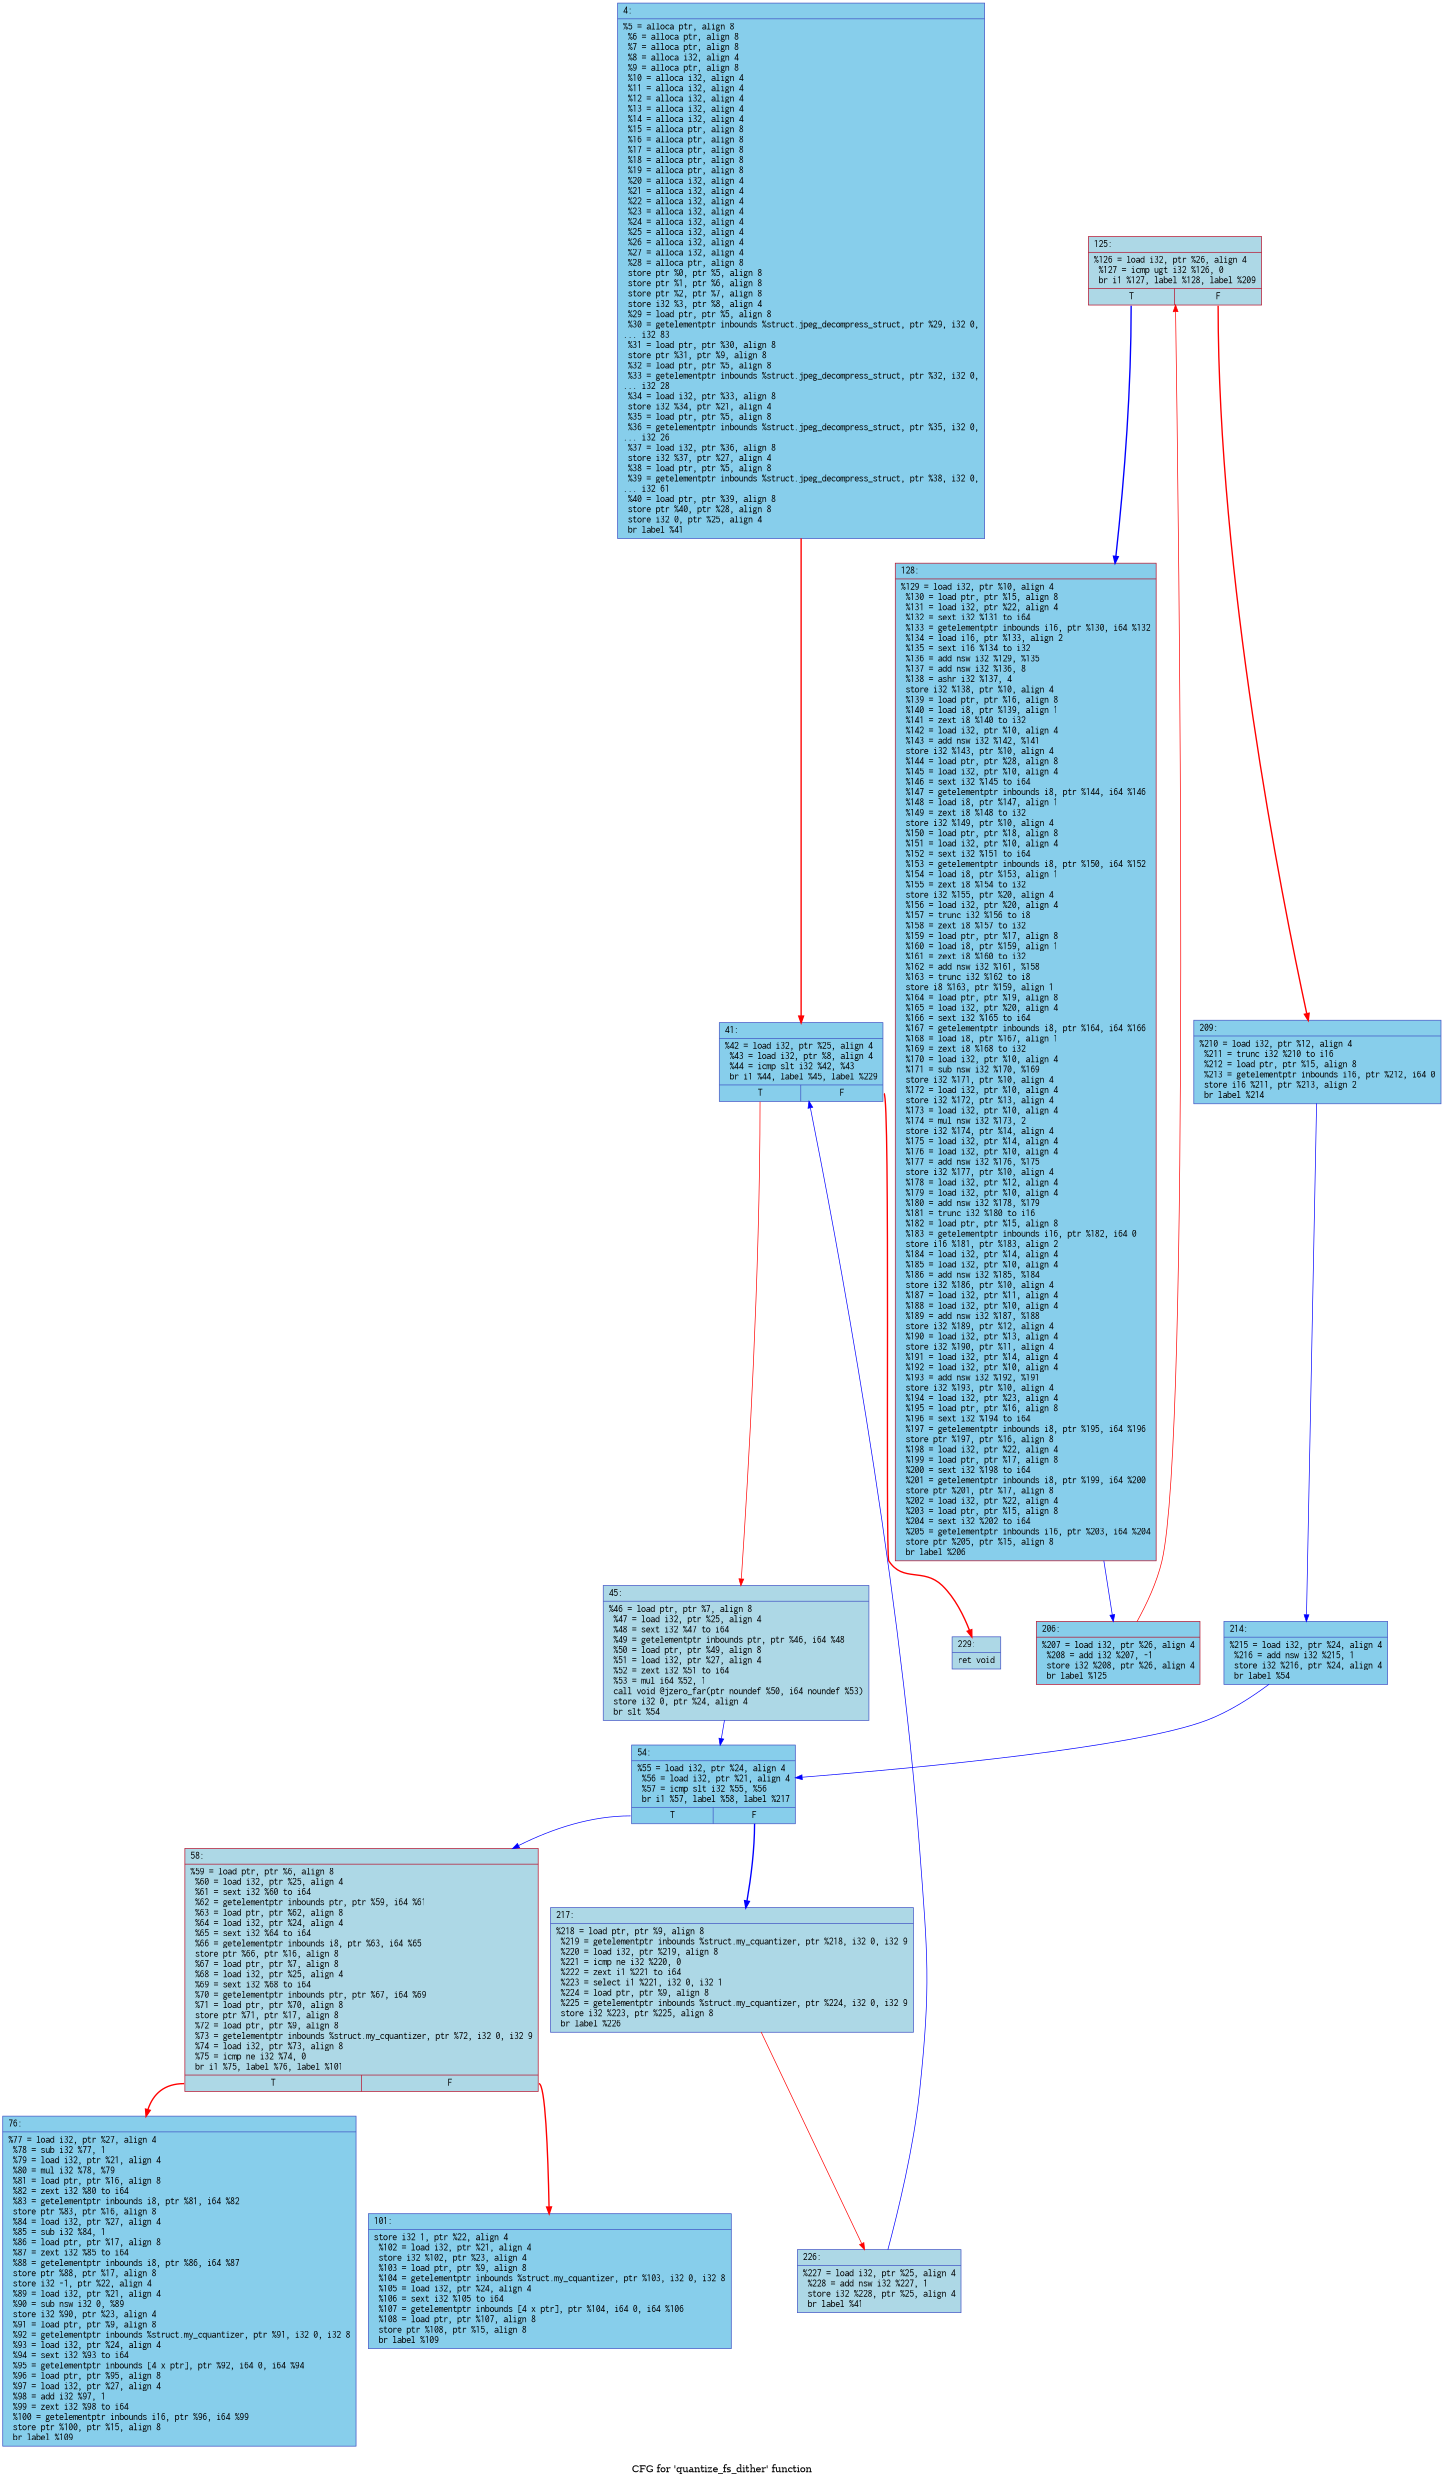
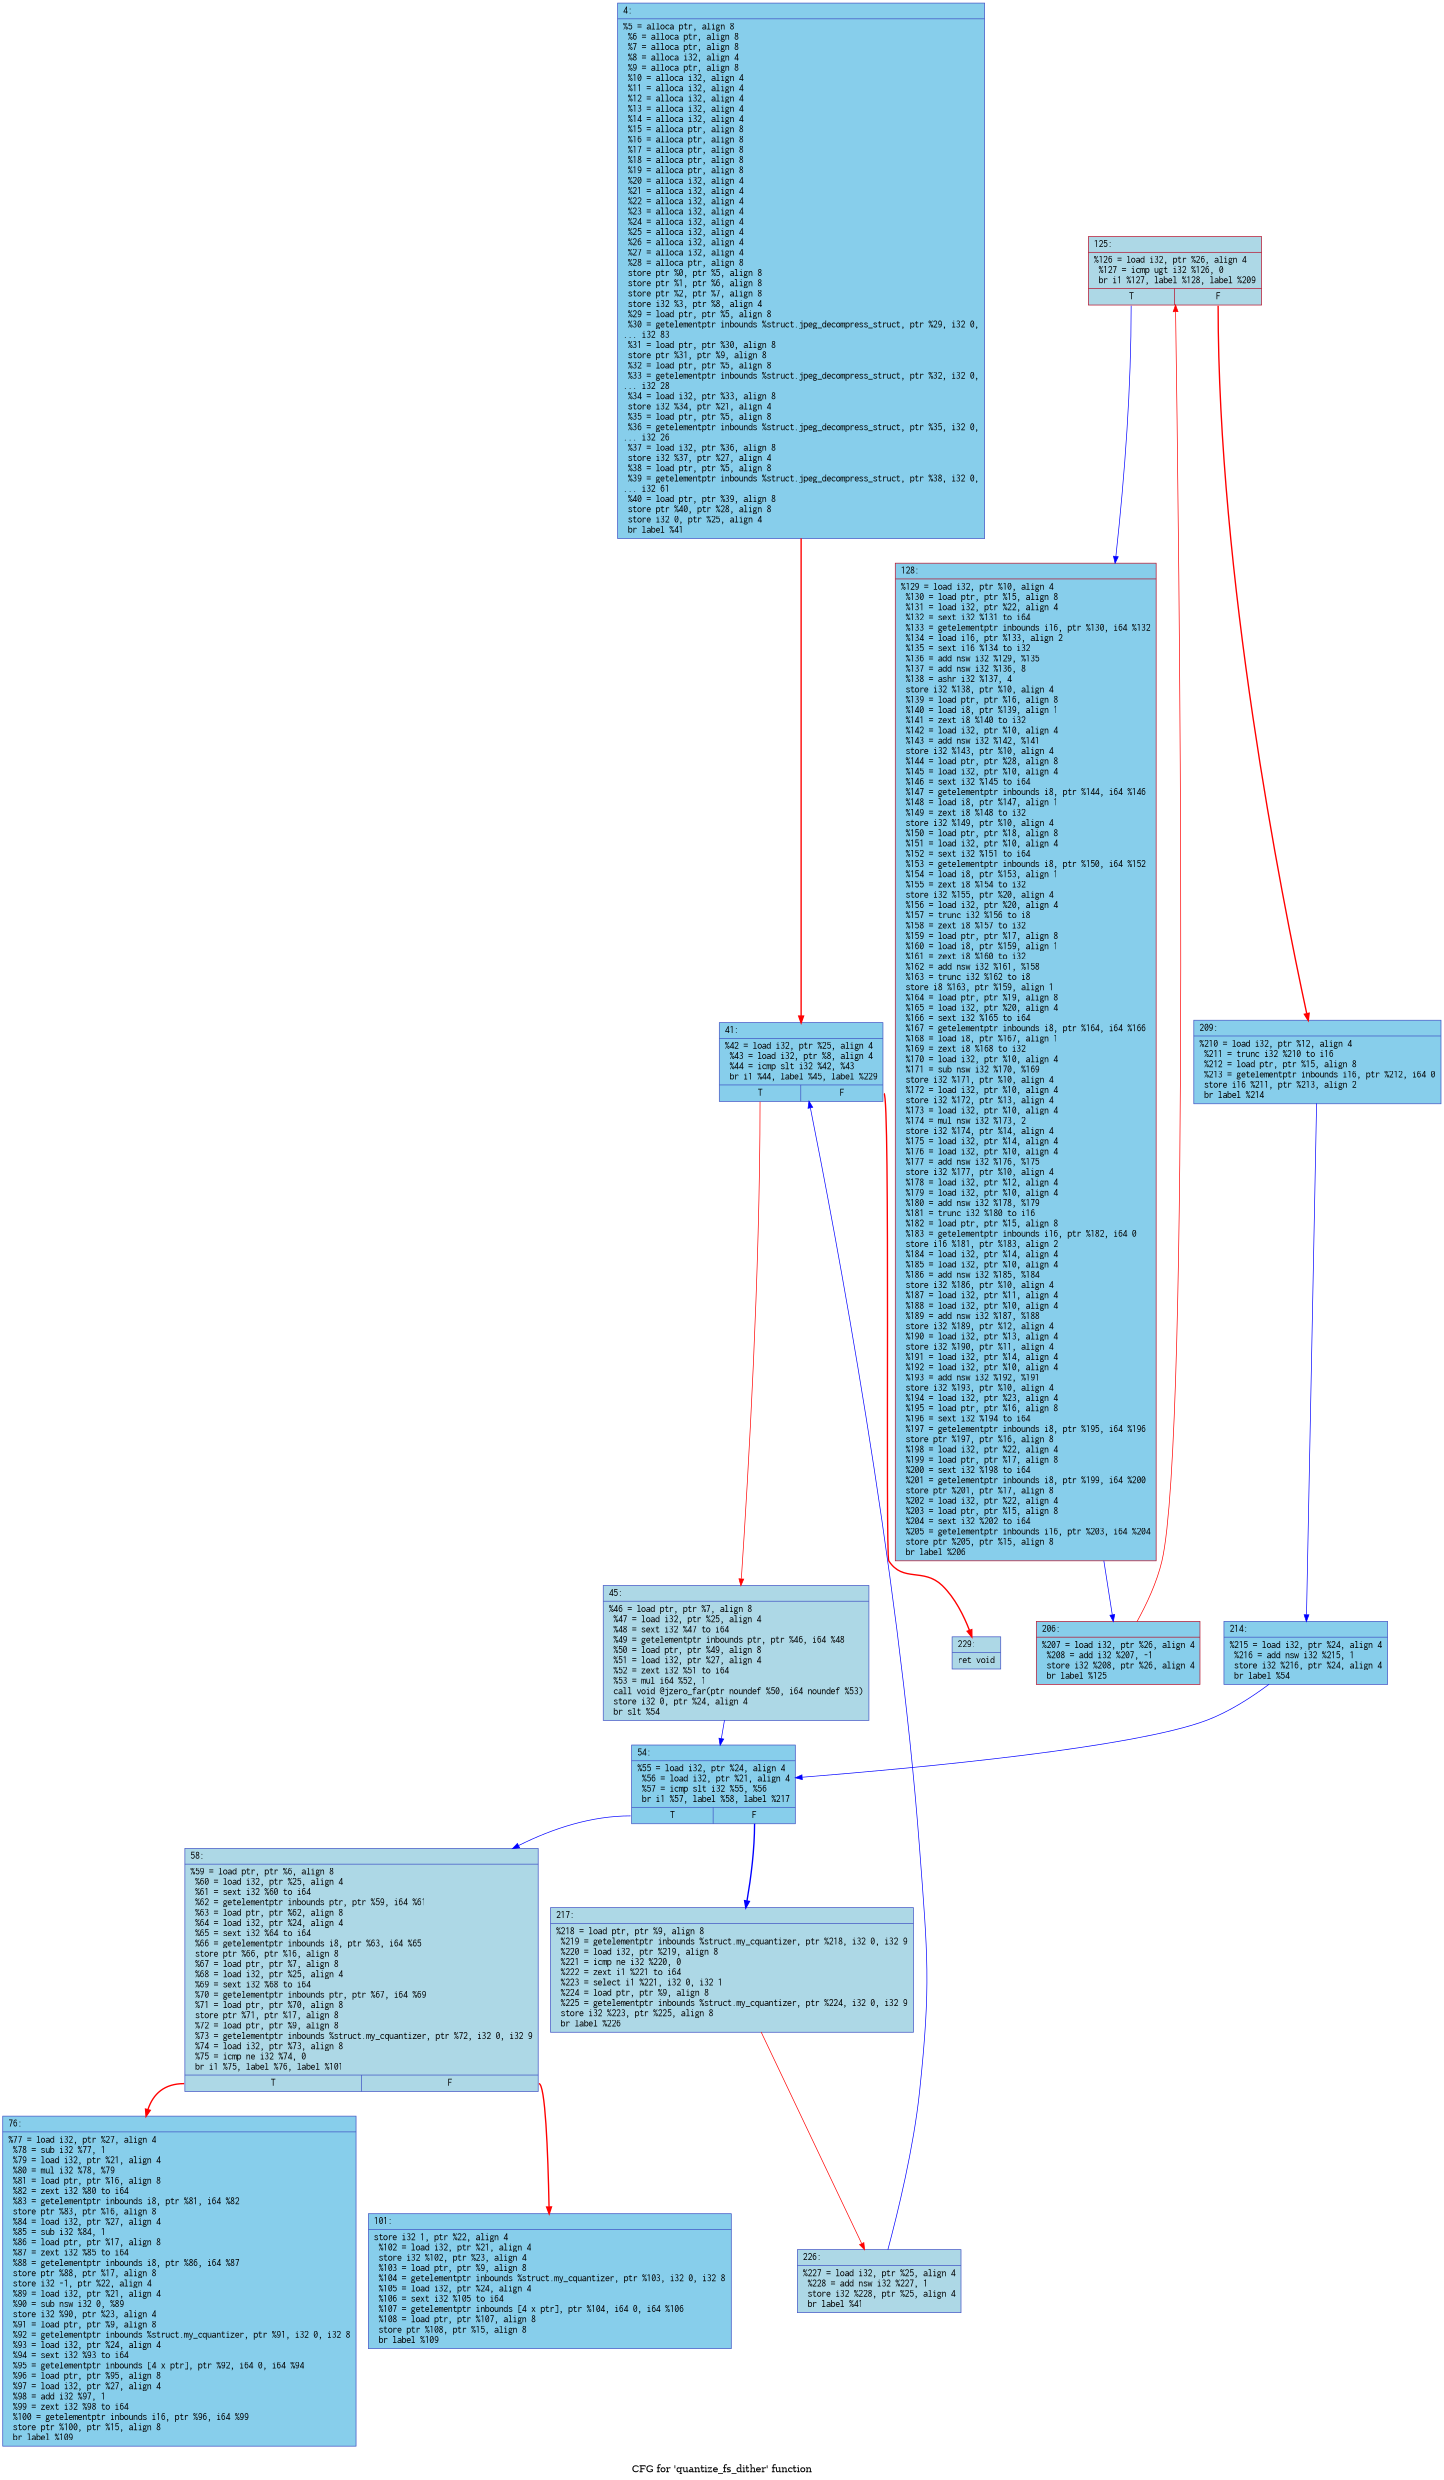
edge "125:" -> "128:": style bold -> solid
node "58:": color #b70d28ff -> #3d50c3ff
